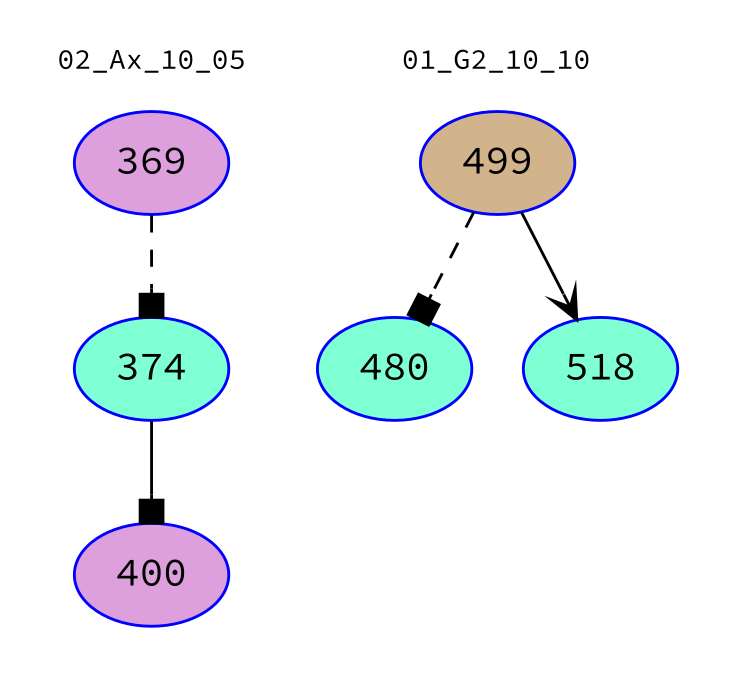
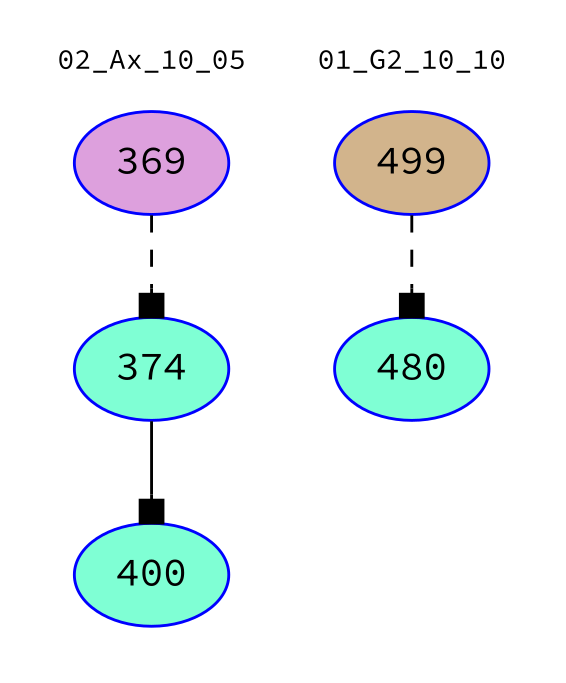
node "518": removed
node "400": fillcolor plum -> aquamarine
